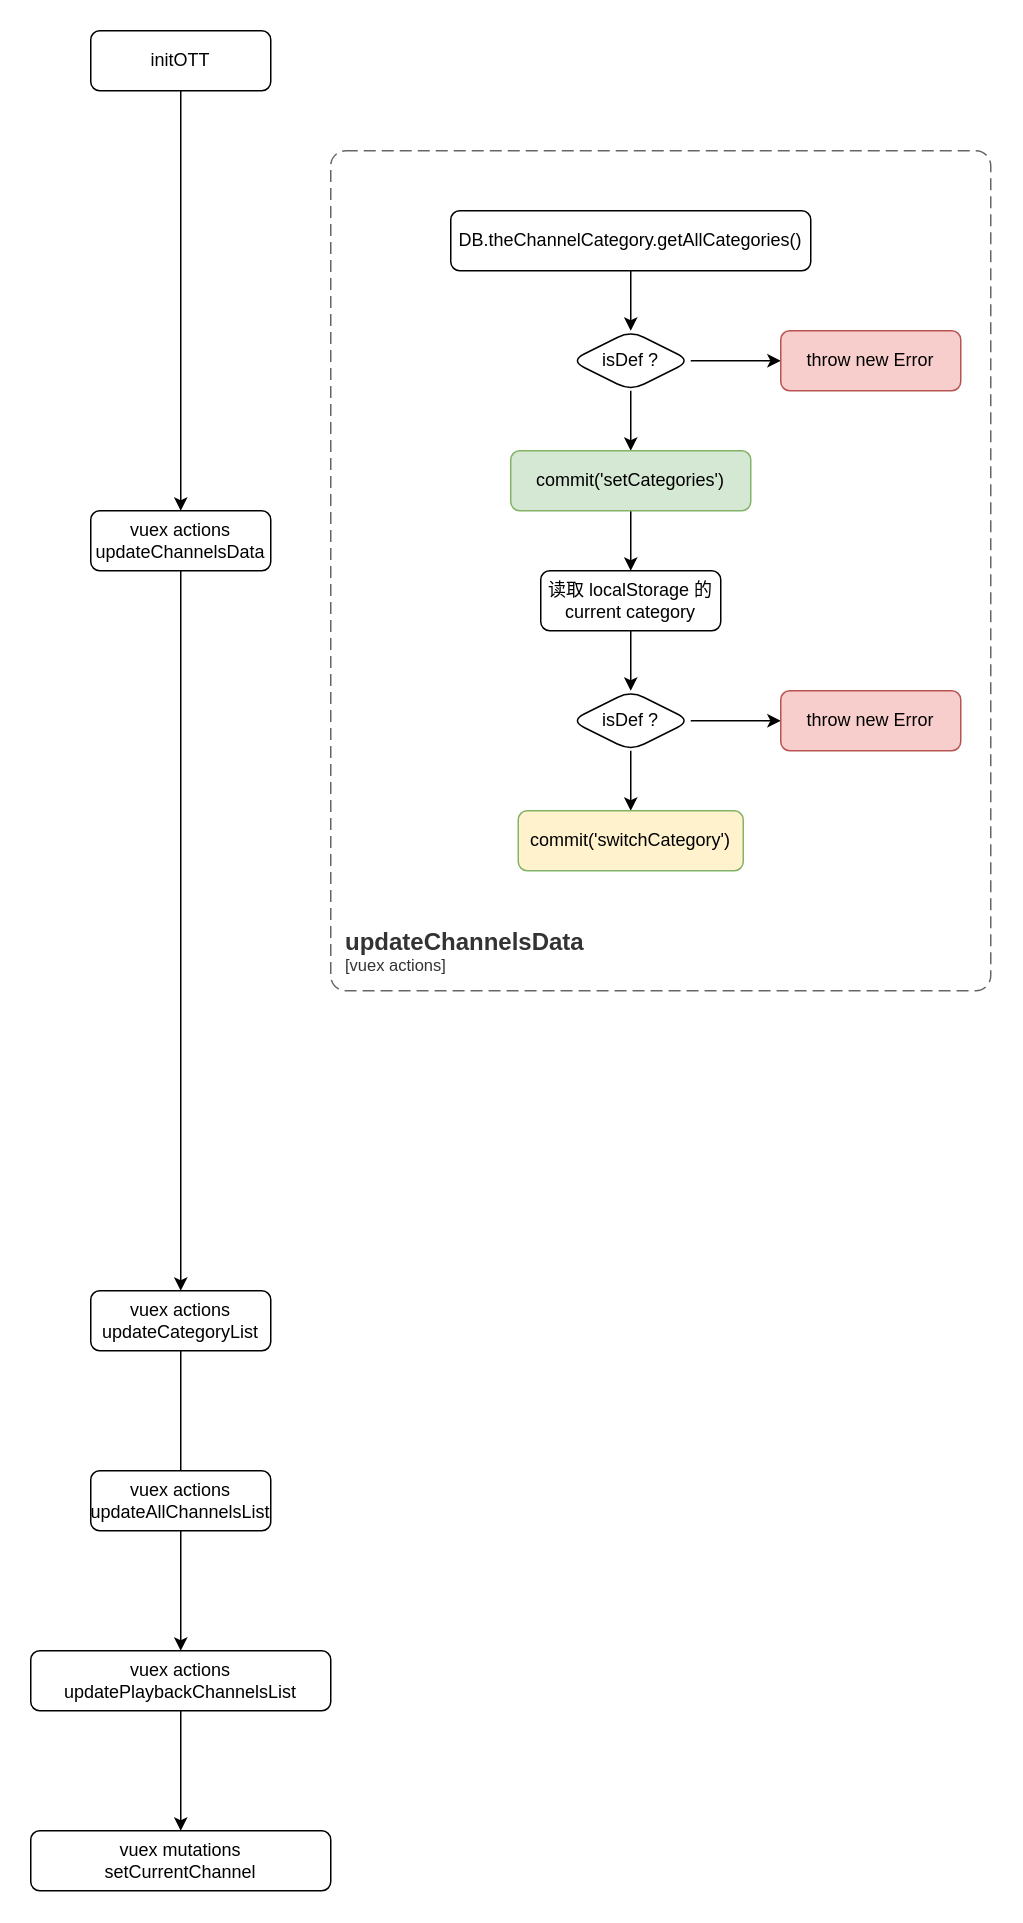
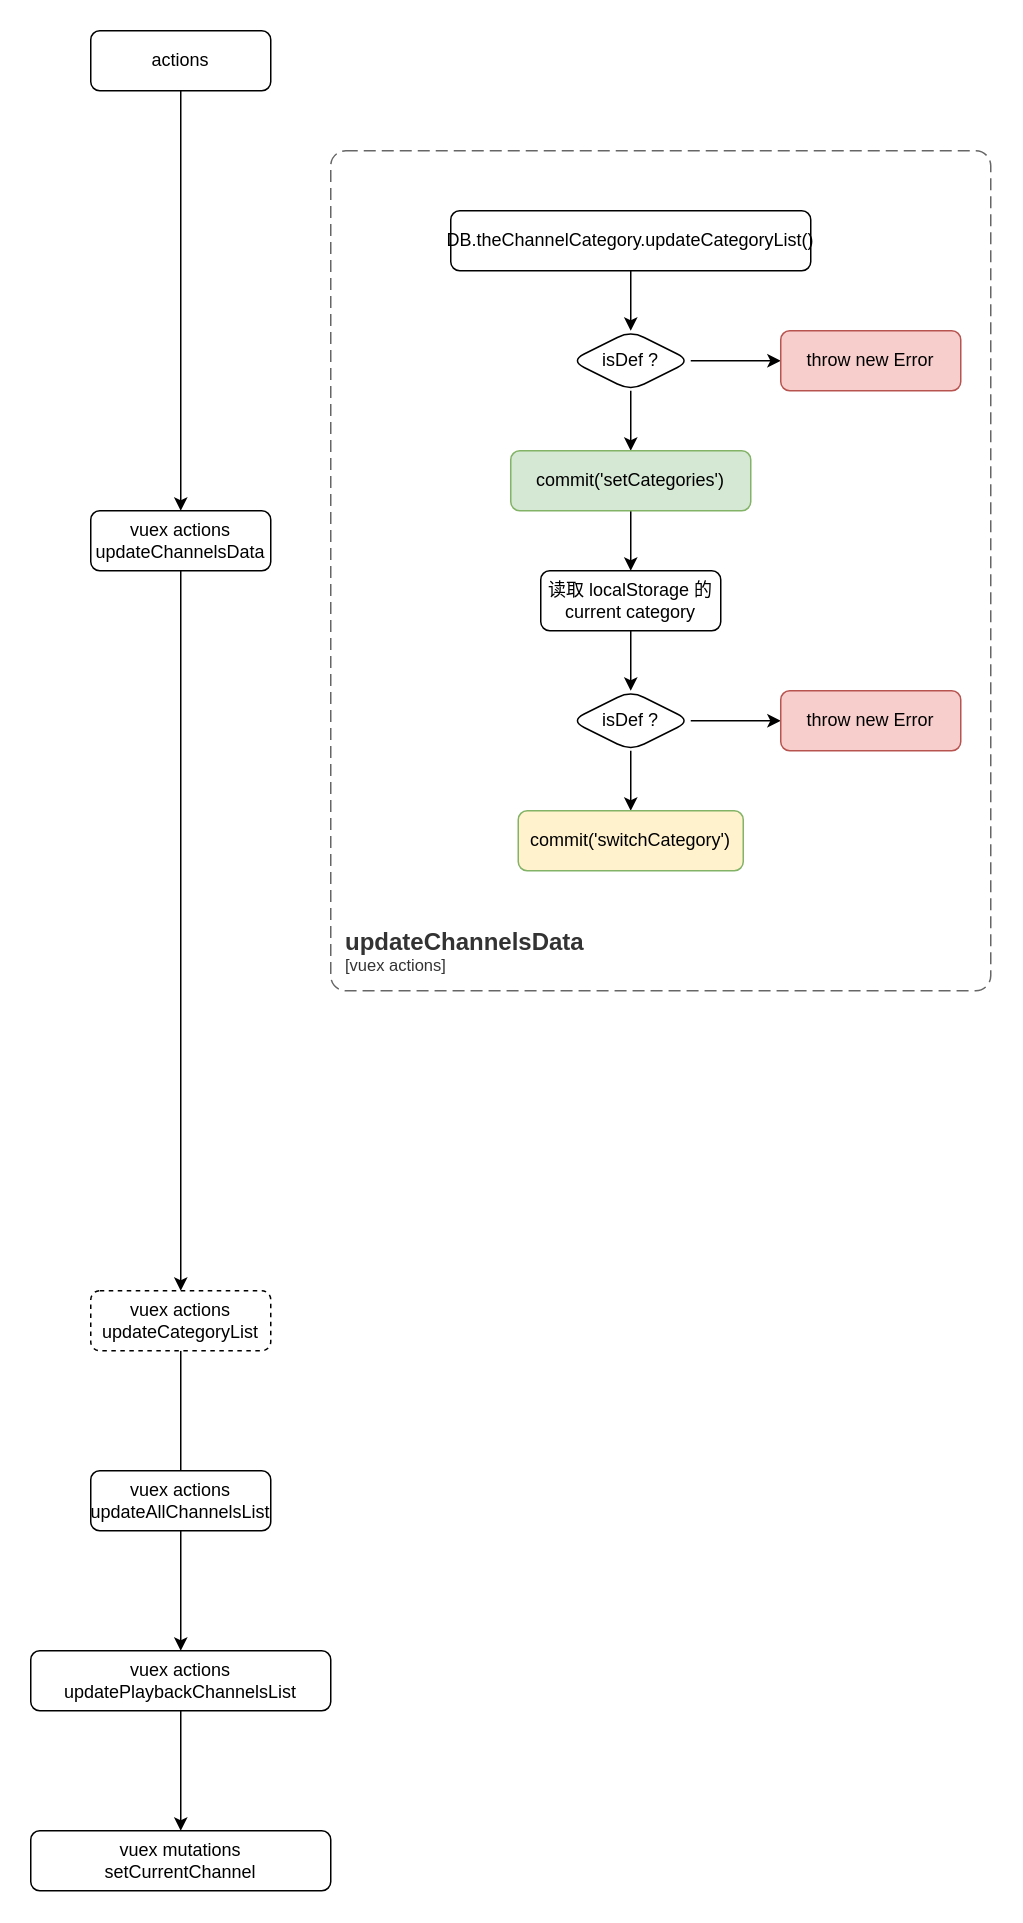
node "initOTT": label "initOTT" -> "actions"
node "DB.theChannelCategory.getAllCategories()": label "DB.theChannelCategory.getAllCategories()" -> "DB.theChannelCategory.updateCategoryList()"
node "vuex actions updateCategoryList": style solid -> dashed
